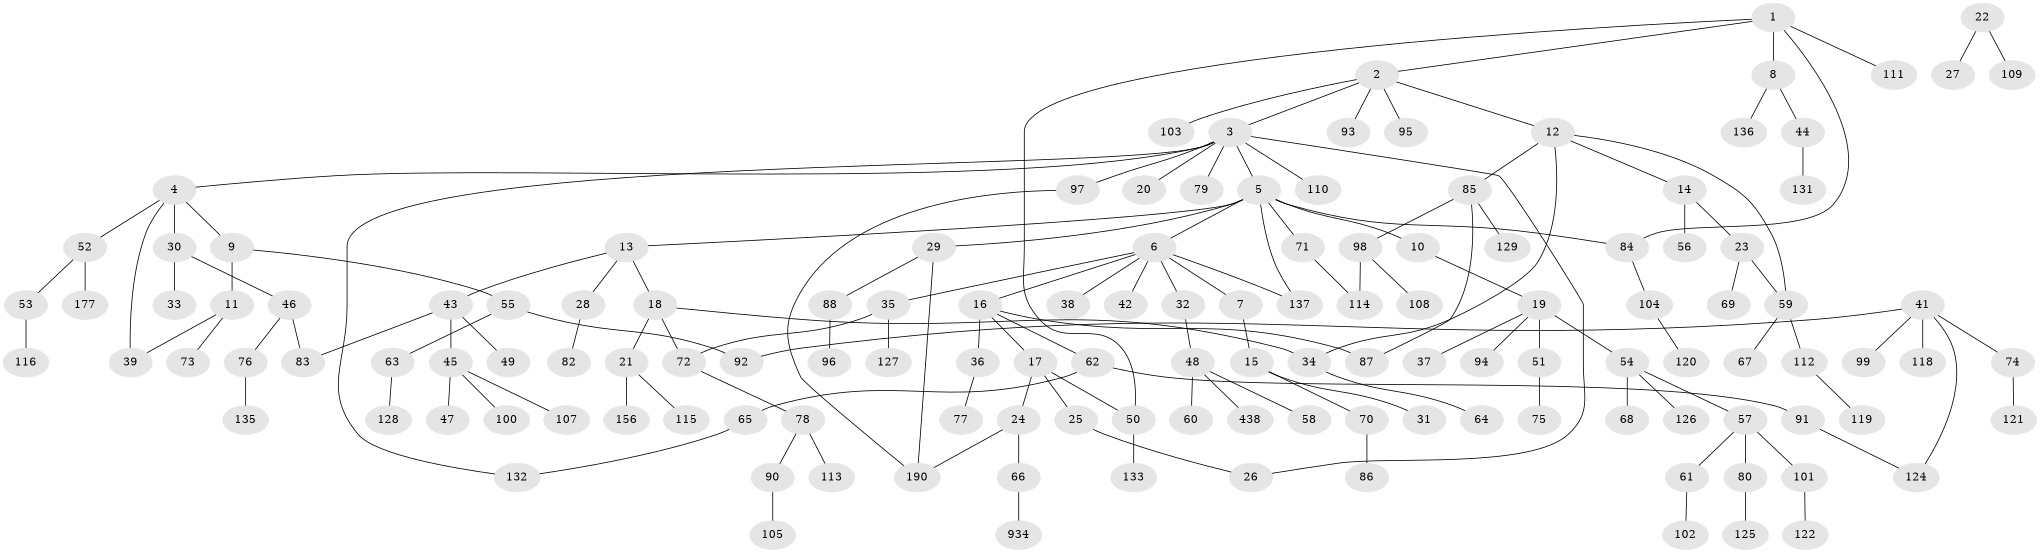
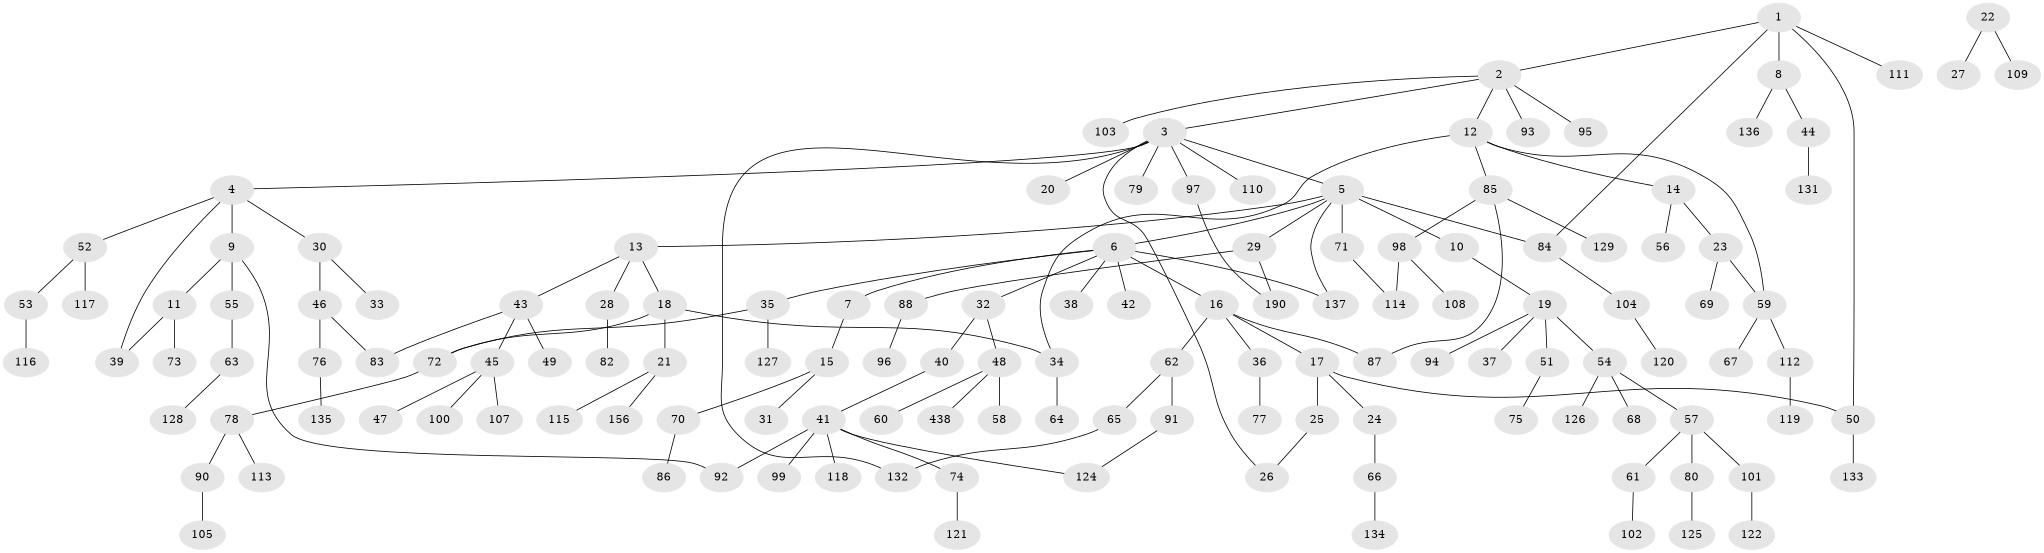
node "177": label "177" -> "117"
edge "55" -- "92": now "9" -- "92"
node "40": added
edge "24" -- "190": removed
node "934": label "934" -> "134"
